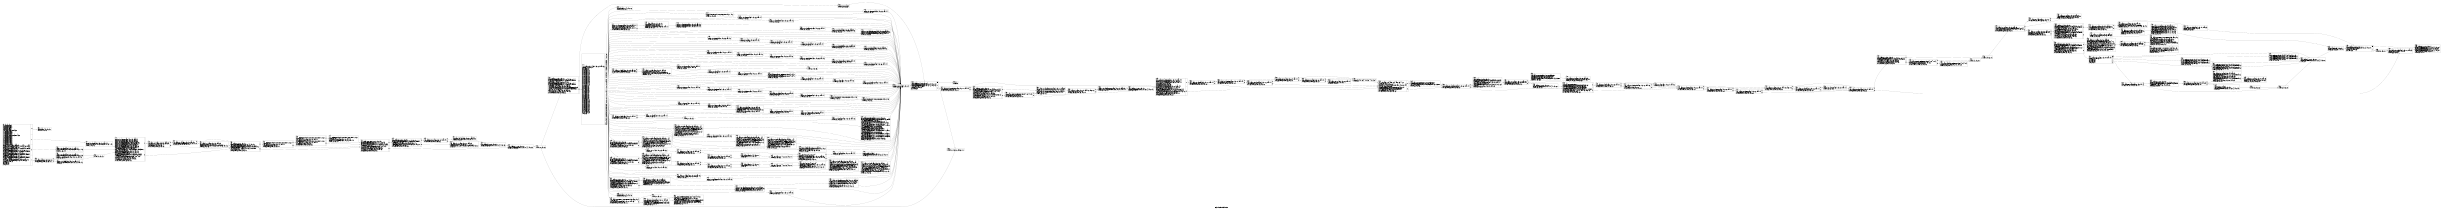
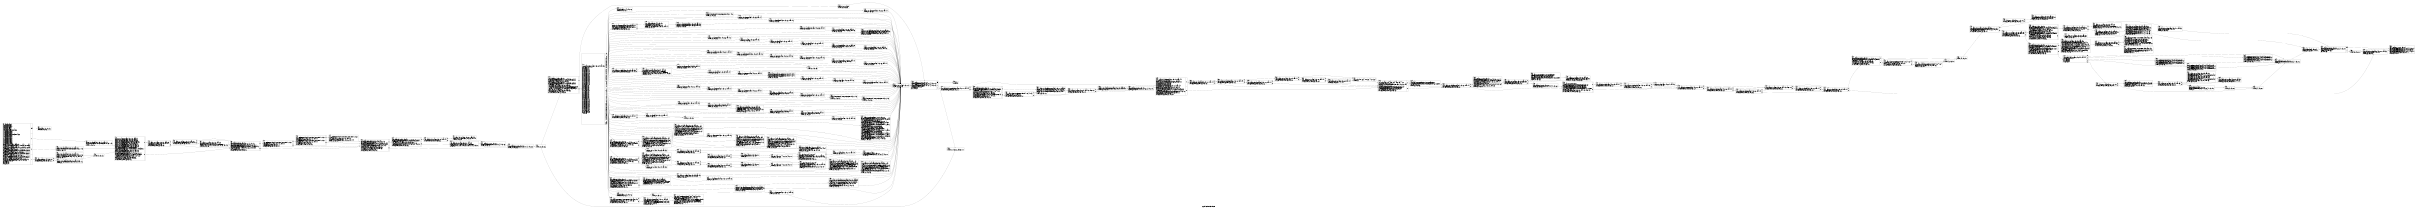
node "%433:": removed
